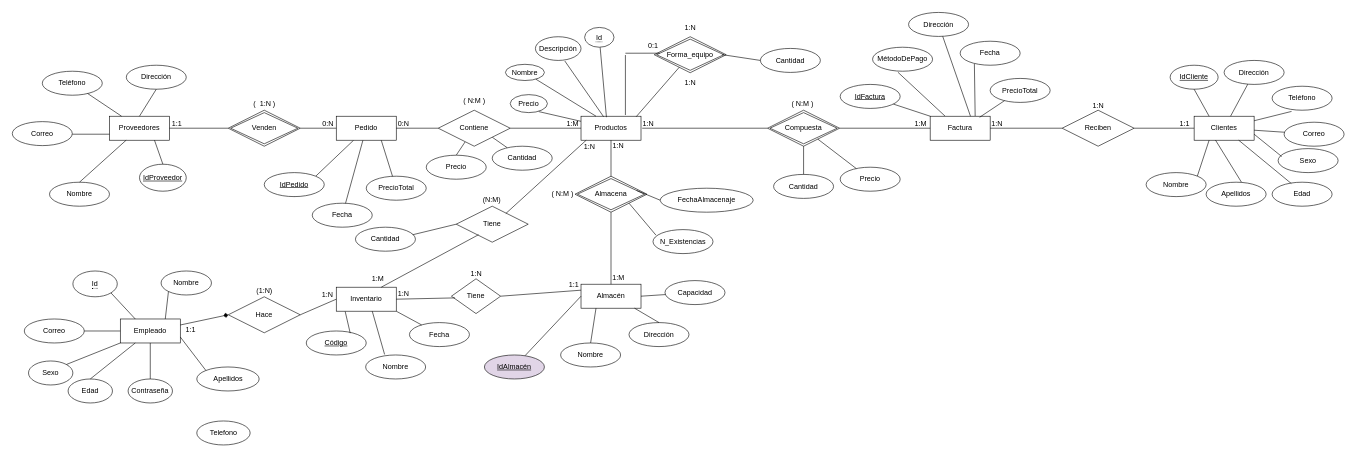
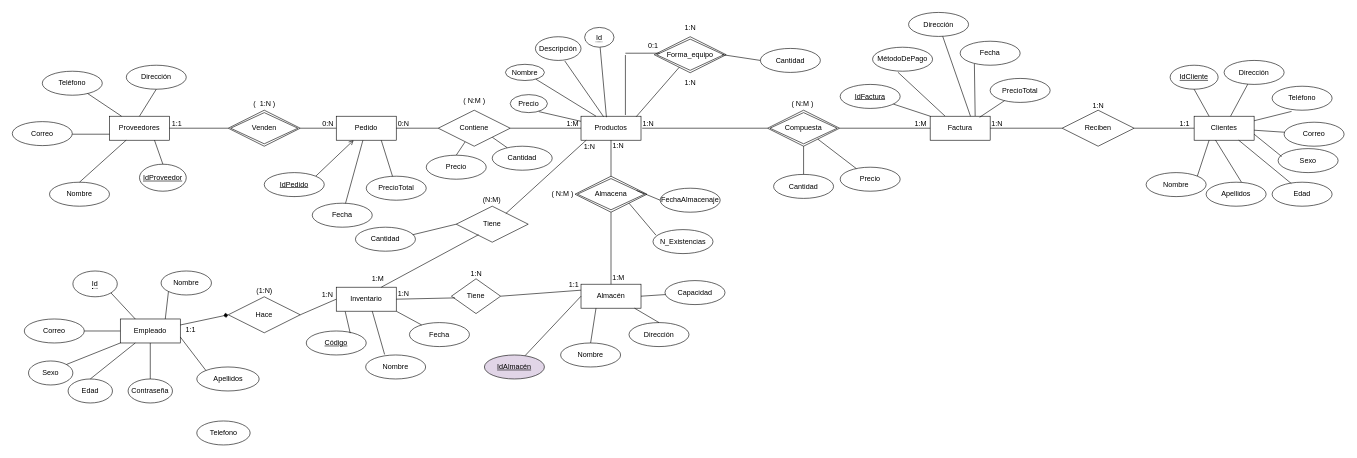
edge "Pedido" -- "IdPedido": arrowhead none -> open
node "FechaAlmacenaje": size 93x24 -> 60x24
